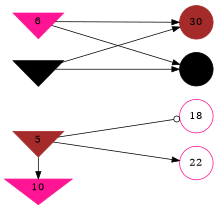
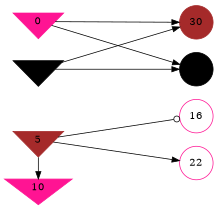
node "6": label "6" -> "0"
node "18": label "18" -> "16"
